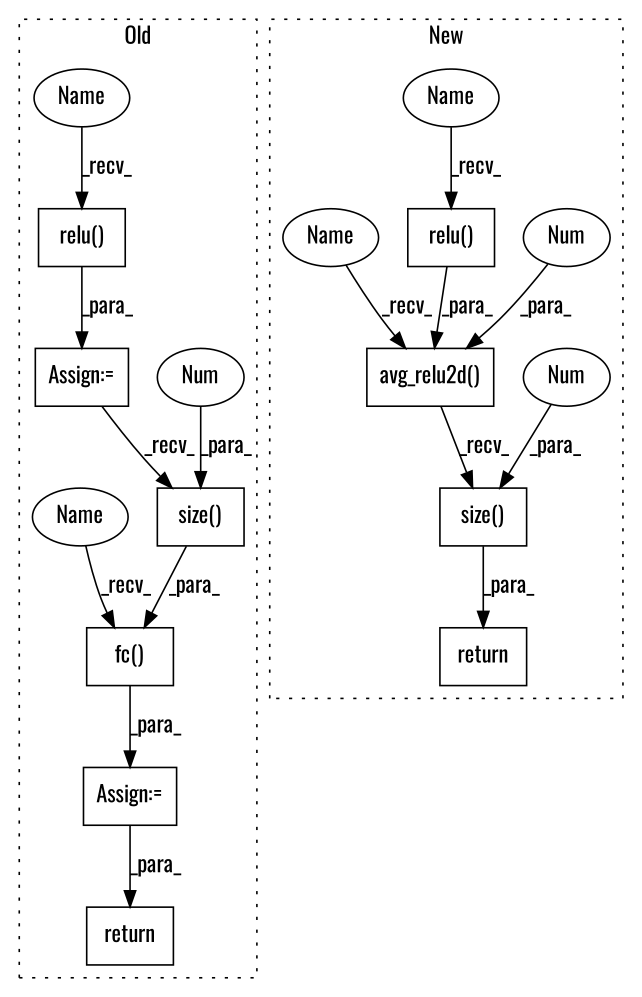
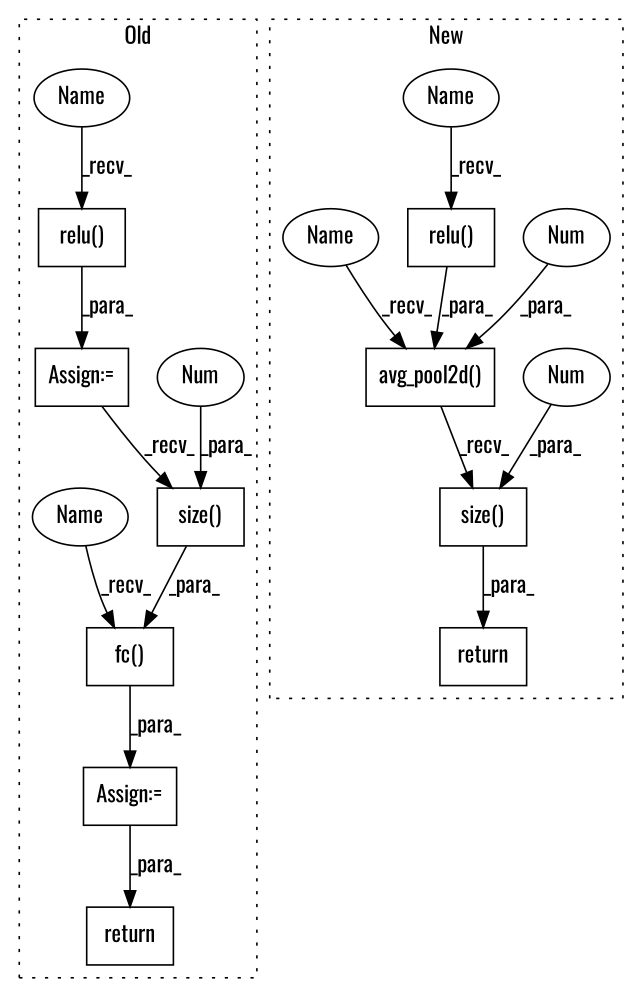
node "avg_relu2d()": label "avg_relu2d()" -> "avg_pool2d()"
